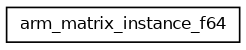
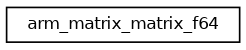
node "arm_matrix_instance_f64": label "arm_matrix_instance_f64" -> "arm_matrix_matrix_f64"
